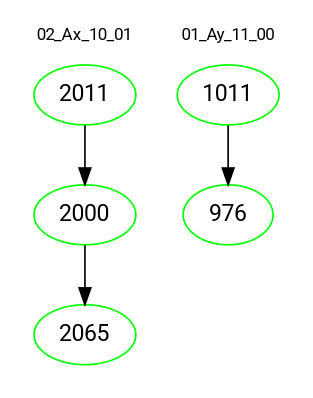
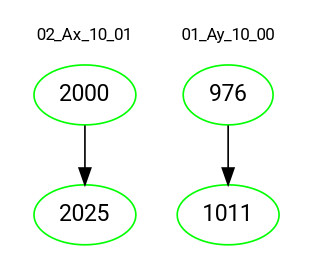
cluster "01_Ay_11_00": label "01_Ay_11_00" -> "01_Ay_10_00"
node "2011": removed
edge "1011" -> "976": reversed
node "2065": label "2065" -> "2025"
